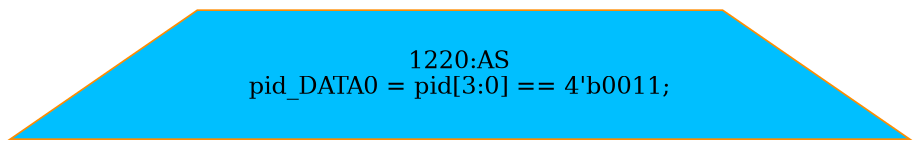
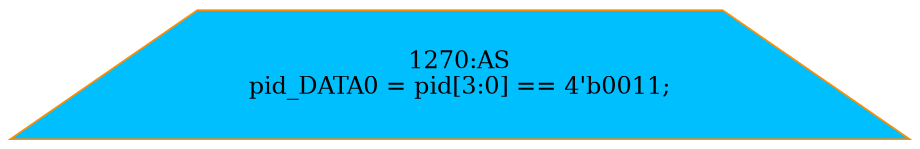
node "1220:AS pid_DATA0 = pid[3:0] == 4'b0011;": label "1220:AS pid_DATA0 = pid[3:0] == 4'b0011;" -> "1270:AS pid_DATA0 = pid[3:0] == 4'b0011;"
